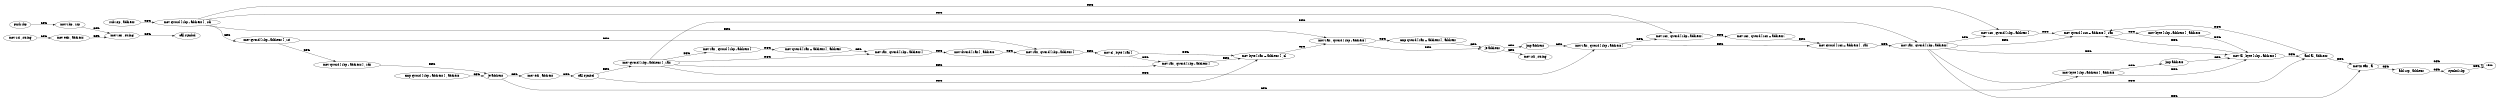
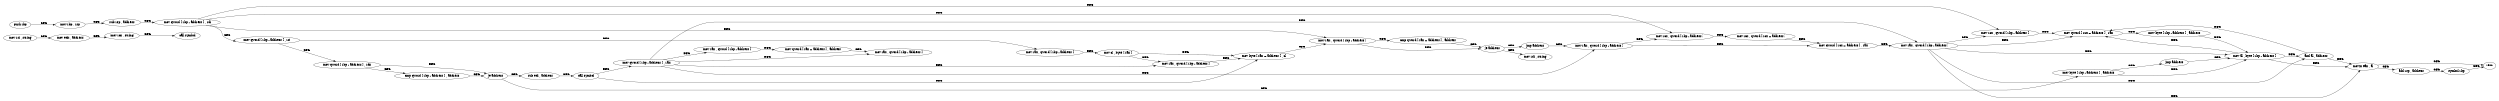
edge "mov rbp , rsp" -> "mov rcx , string": now "mov rbp , rsp" -> "sub rsp , address"
node "mov dword [ rax ] , address": removed
edge "mov al , byte [ rbp - address ]" -> "movzx eax , al": added, label "DFG"
edge "mov qword [ rbp - address ] , rdx" -> "cmp qword [ rbp - address ] , address": added, label "CFG"
node "mov edi , address": label "mov edi , address" -> "sub edi , address"
